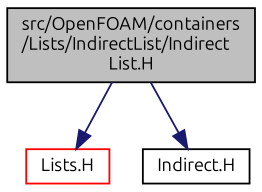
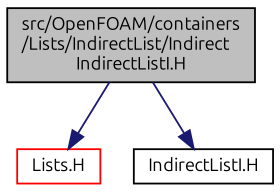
node "src/OpenFOAM/containers /Lists/IndirectList/Indirect List.H": label "src/OpenFOAM/containers /Lists/IndirectList/Indirect List.H" -> "src/OpenFOAM/containers /Lists/IndirectList/Indirect IndirectListI.H"
node "Indirect.H": label "Indirect.H" -> "IndirectListI.H"
